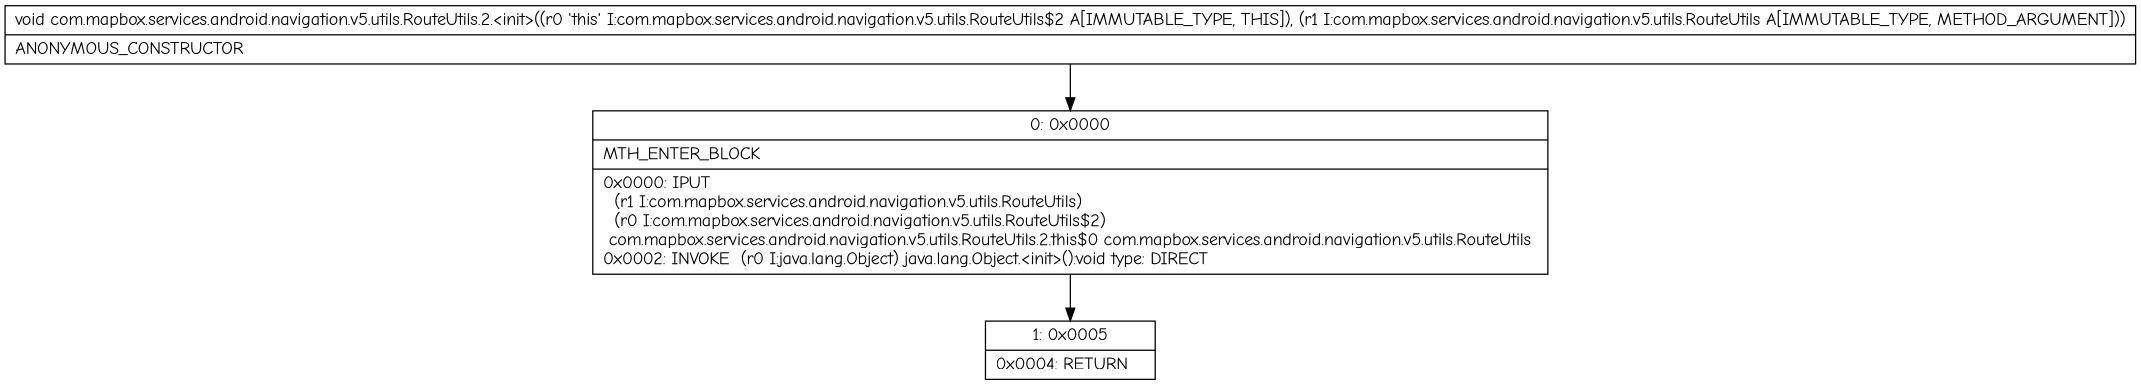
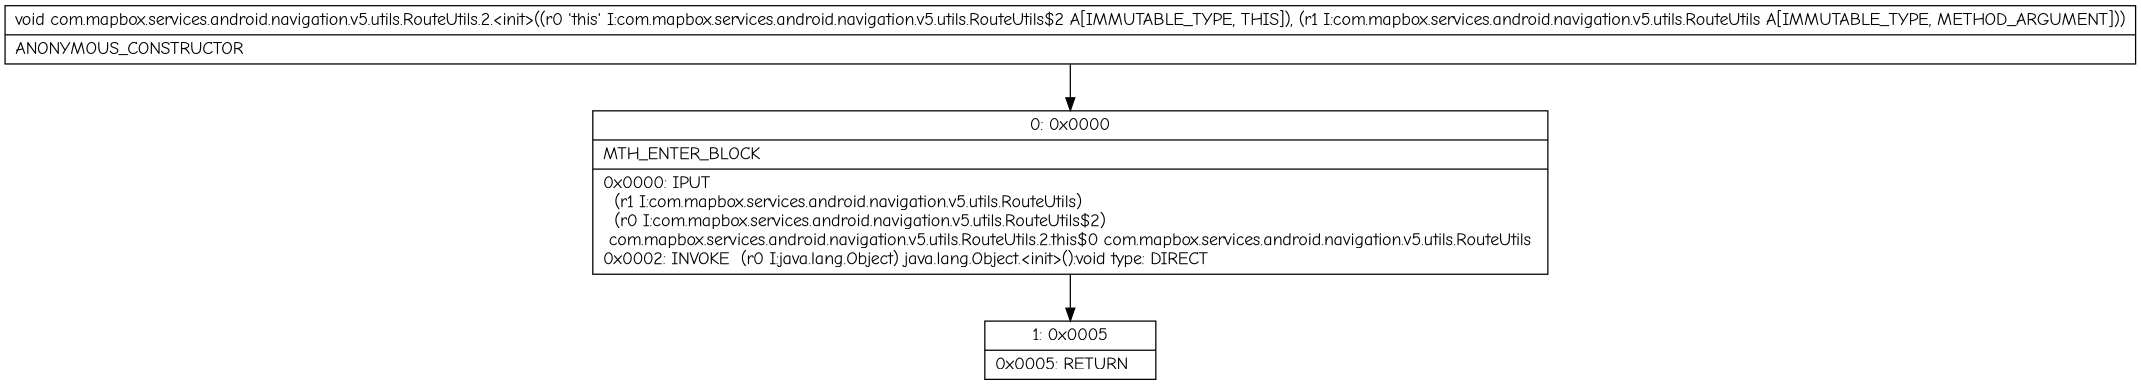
node "1: 0x0005": text "0x0004: RETURN" -> "0x0005: RETURN"
